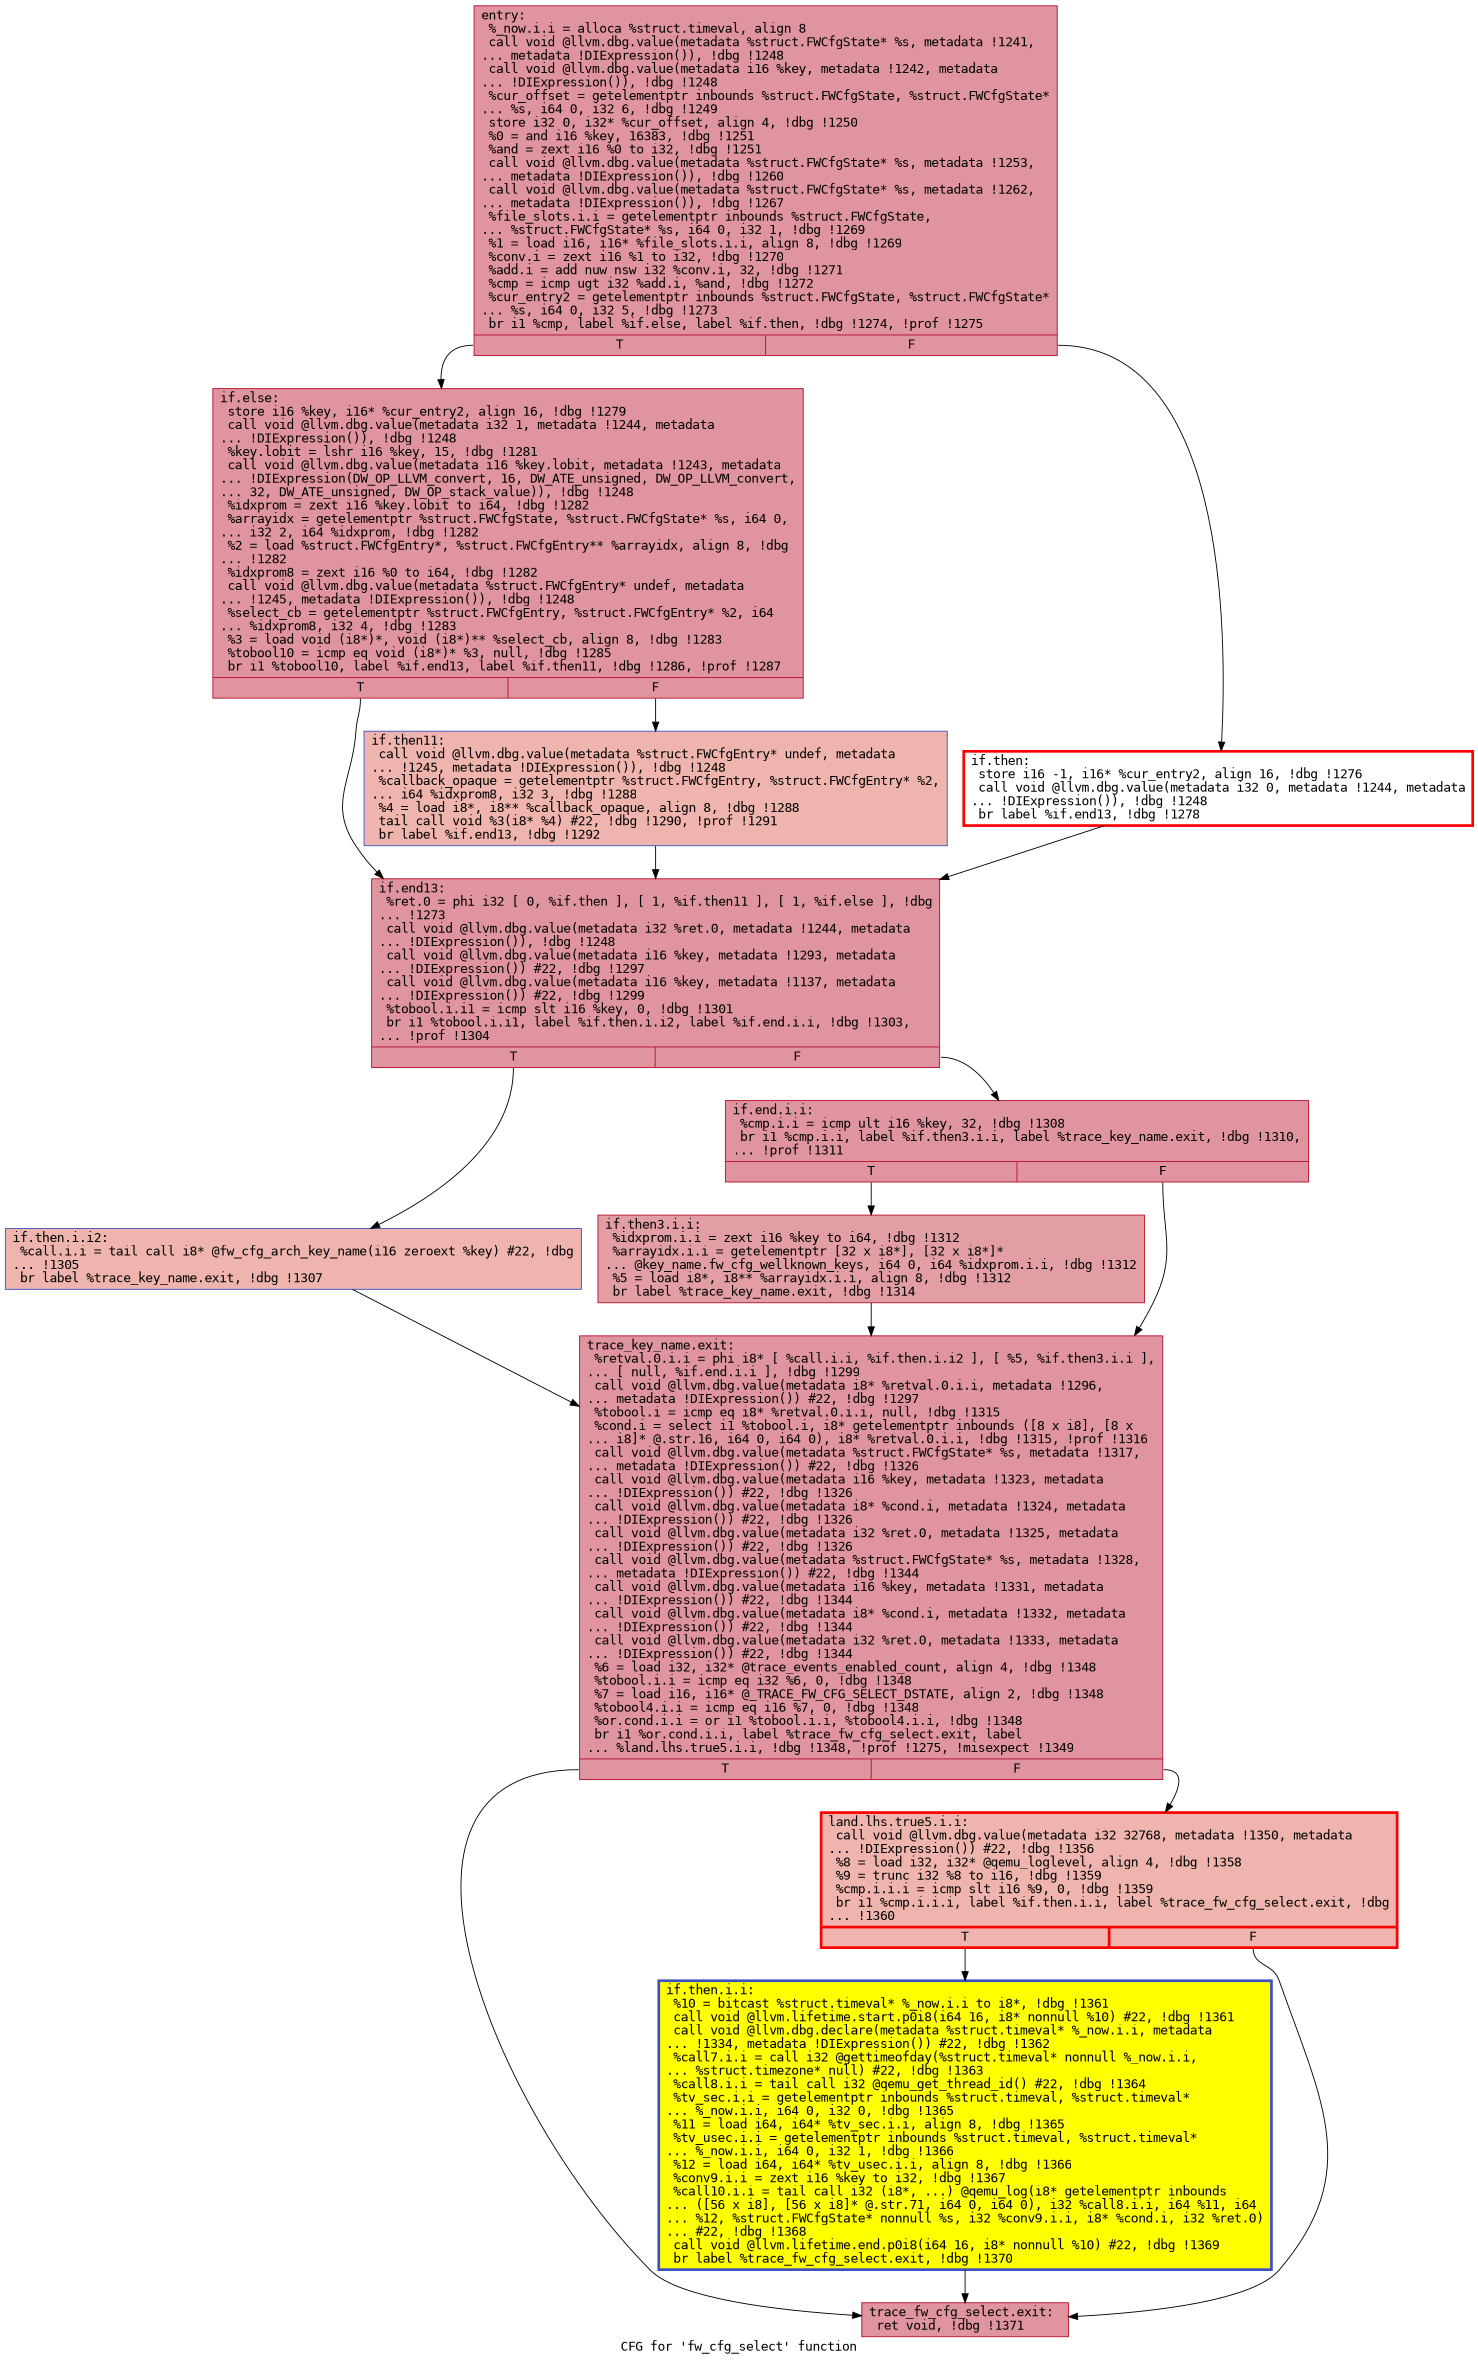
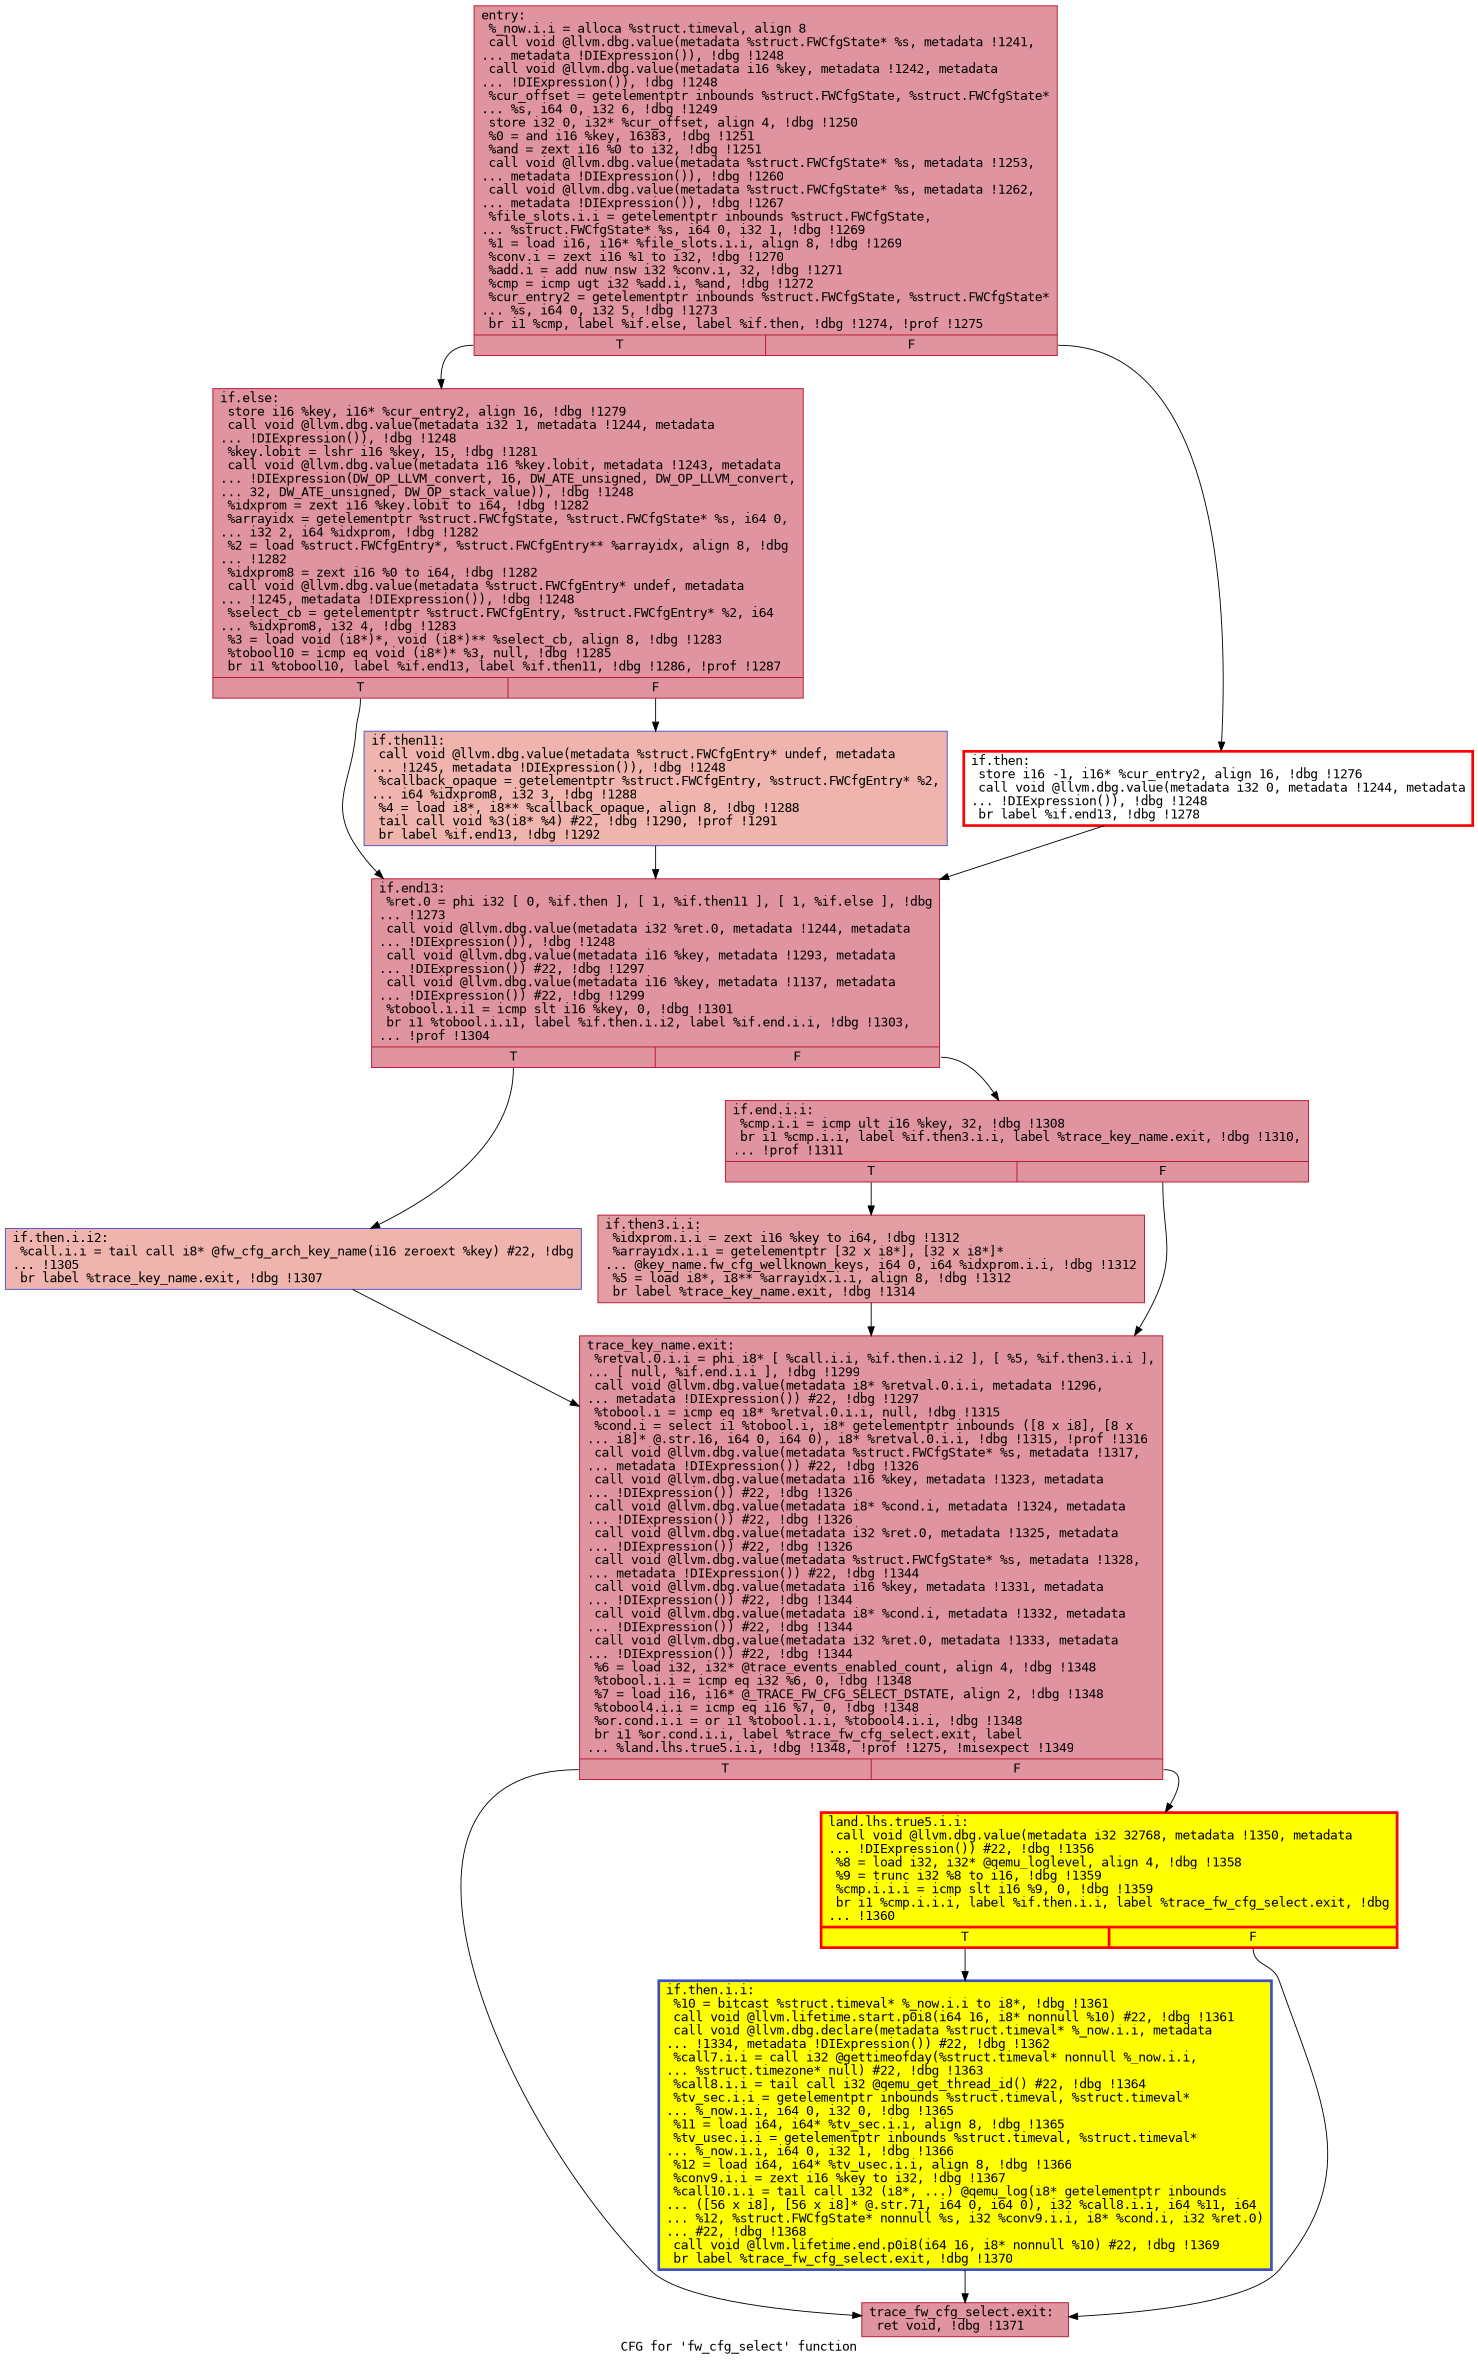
node "land.lhs.true5.i.i:": fillcolor #d8564670 -> yellow
